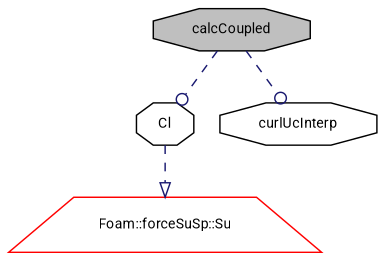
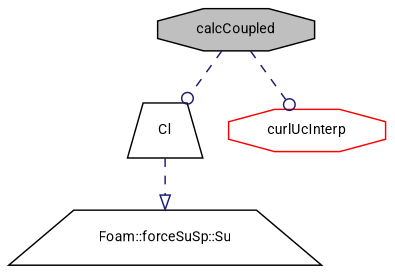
node "Cl": shape octagon -> trapezium
node "curlUcInterp": color black -> red
node "Foam::forceSuSp::Su": color red -> black
